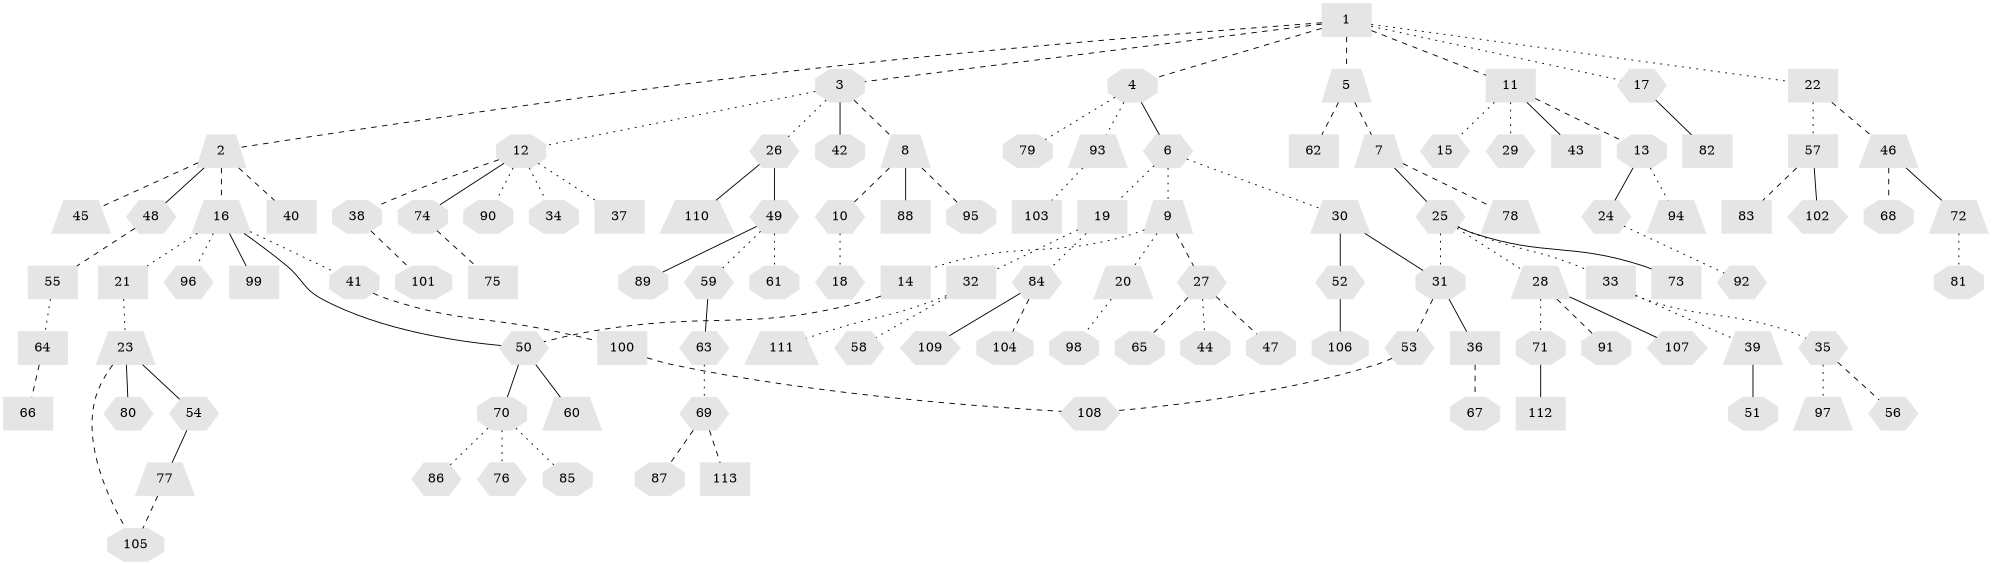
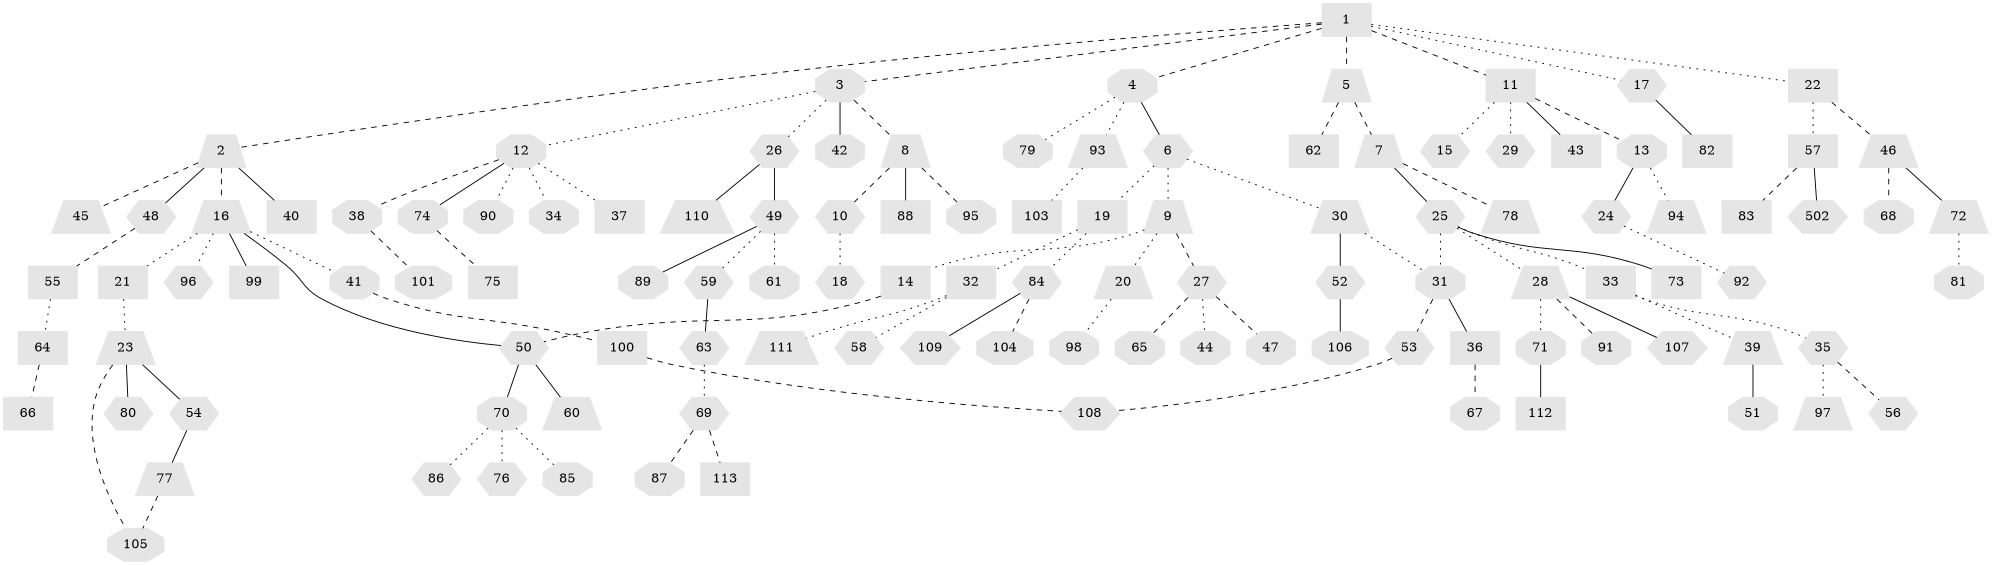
edge "2" -- "40": style dashed -> solid
node "102": label "102" -> "502"
edge "30" -- "31": style solid -> dotted
